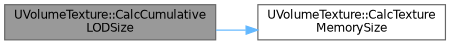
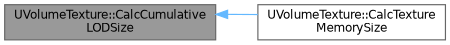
edge "UVolumeTexture::CalcCumulative LODSize" -> "UVolumeTexture::CalcTexture MemorySize": reversed
